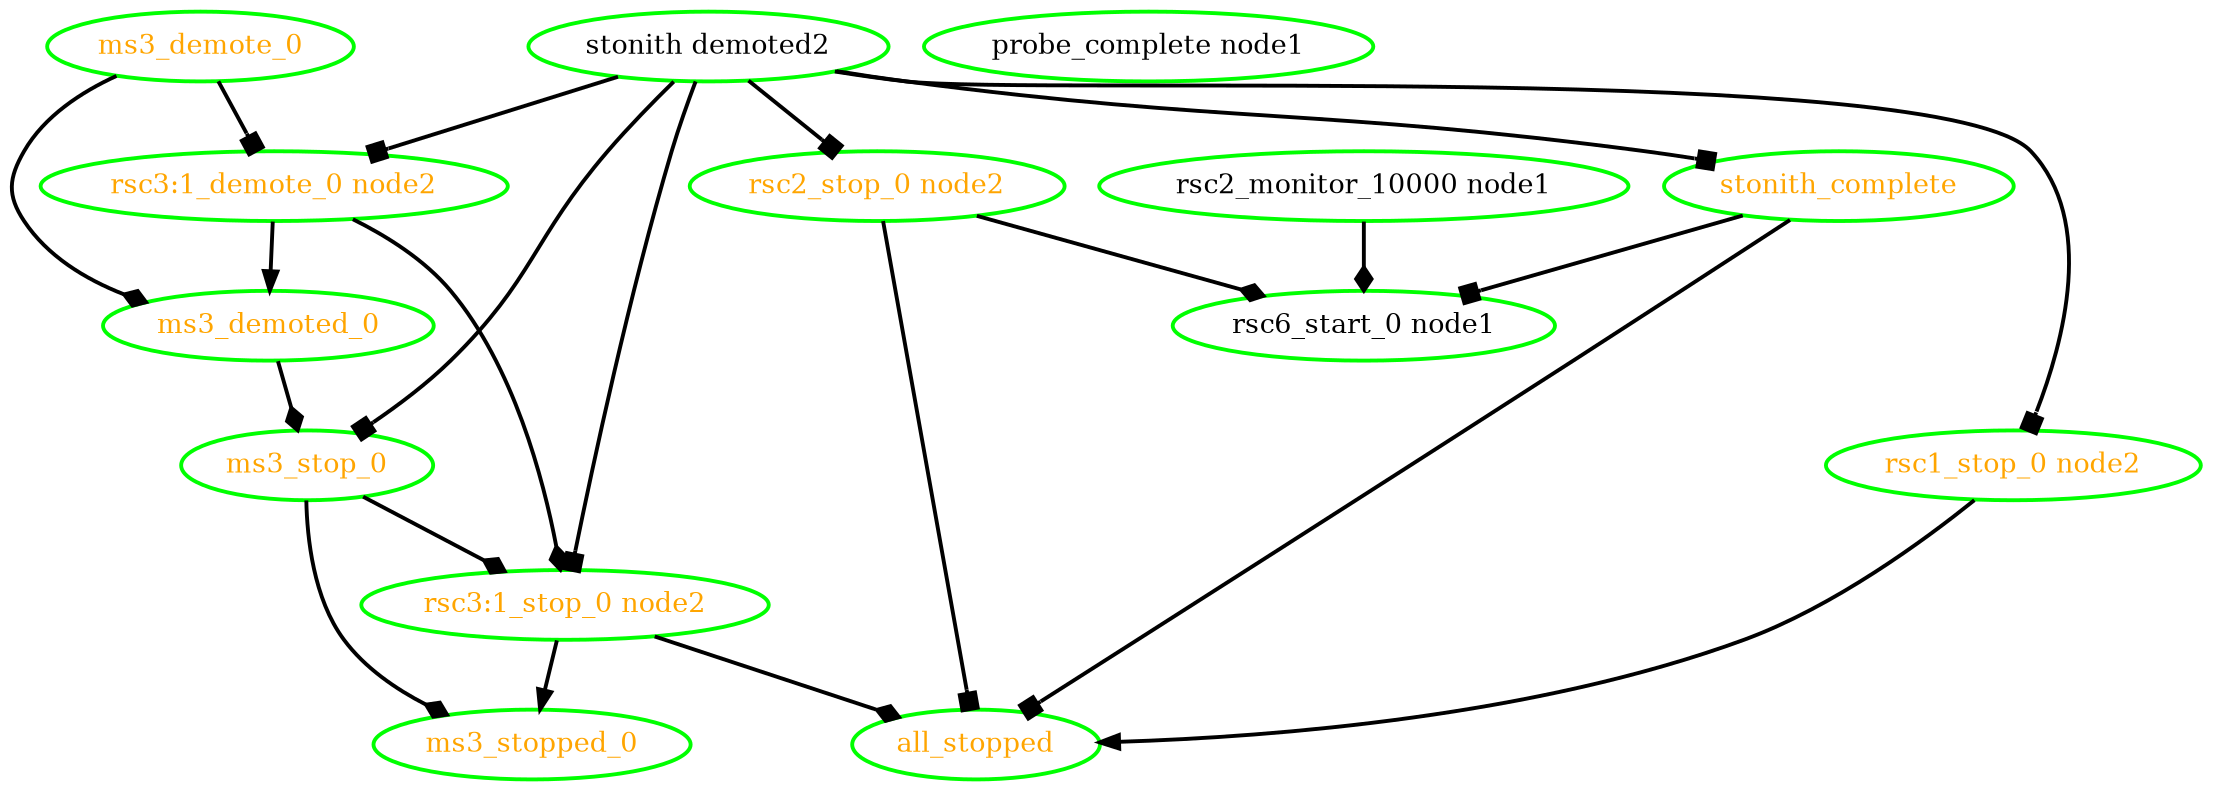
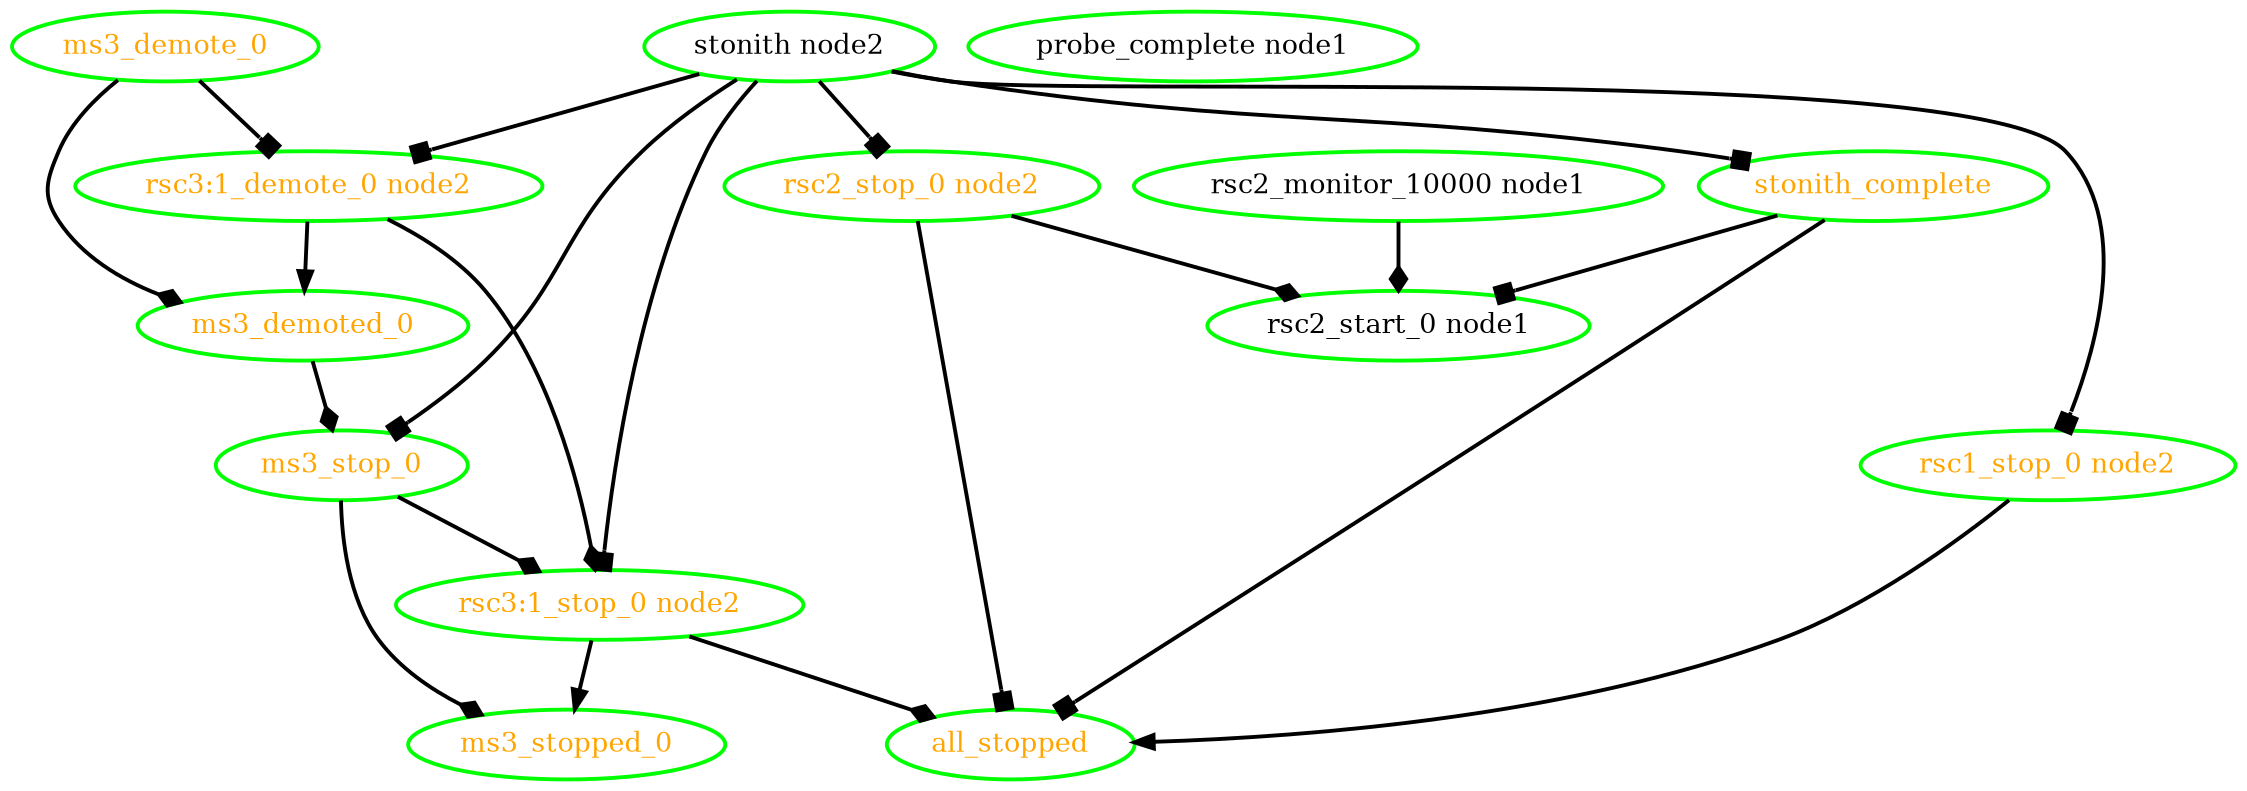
node "stonith demoted2": label "stonith demoted2" -> "stonith node2"
node "rsc6_start_0 node1": label "rsc6_start_0 node1" -> "rsc2_start_0 node1"
